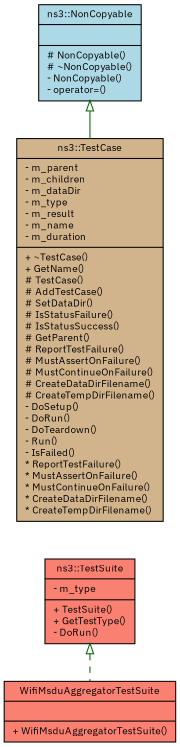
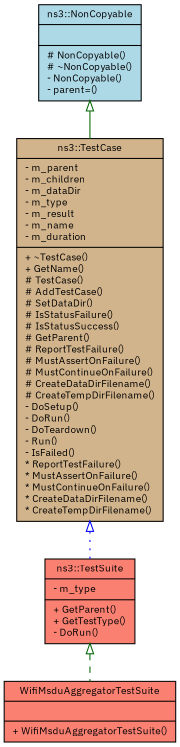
node "ns3::NonCopyable": text "- operator=()" -> "- parent=()"
edge "ns3::TestSuite" -> "ns3::TestCase": added
node "ns3::TestSuite": text "+ TestSuite()" -> "+ GetParent()"
